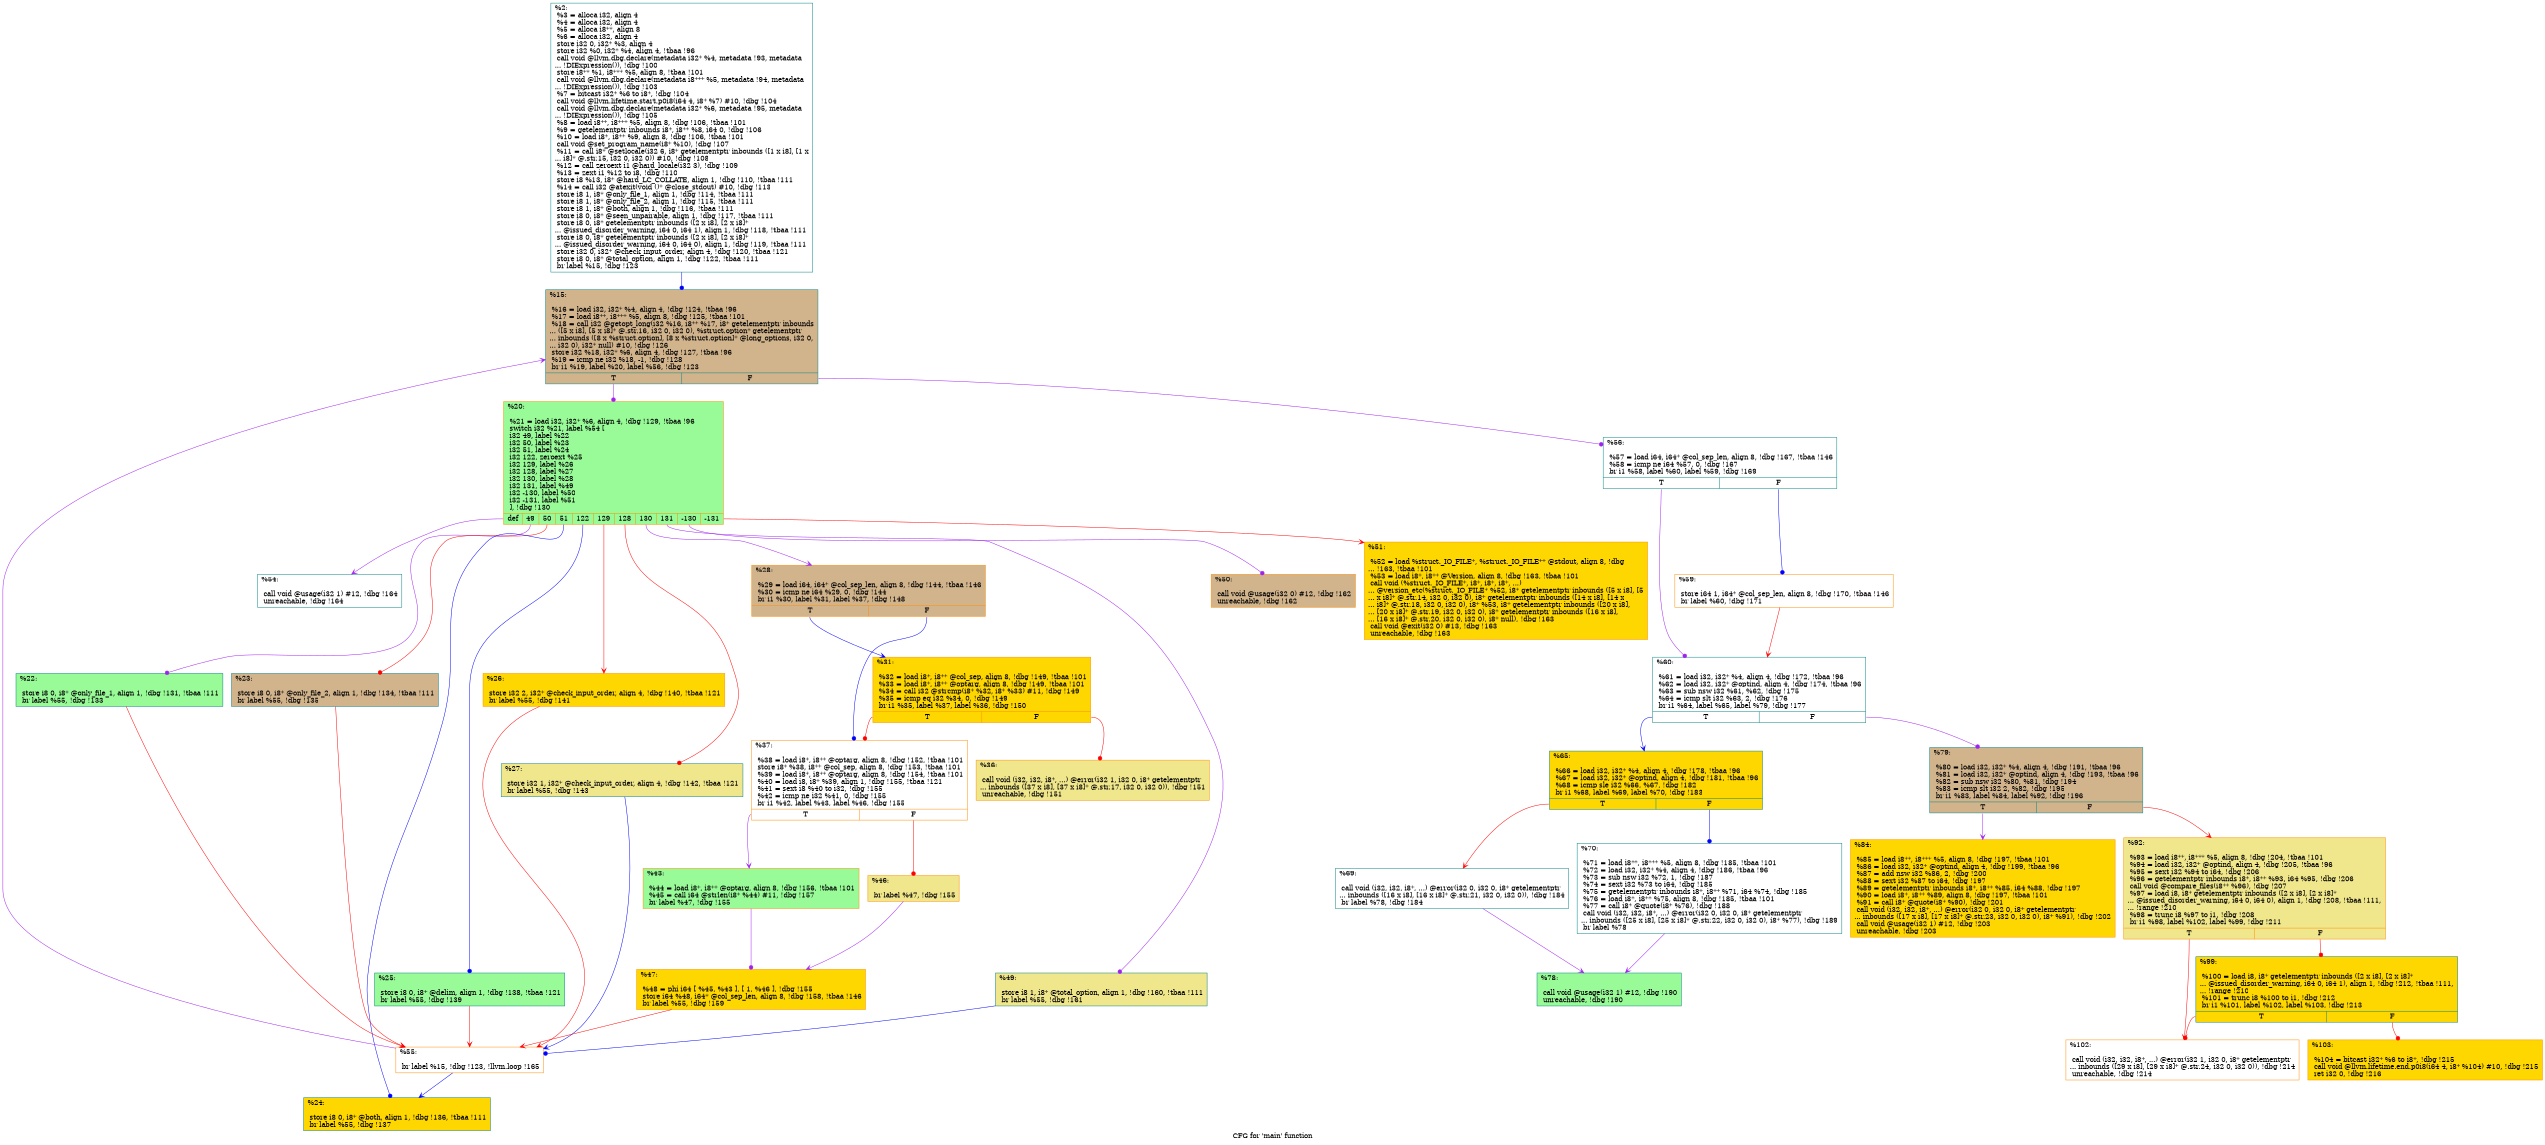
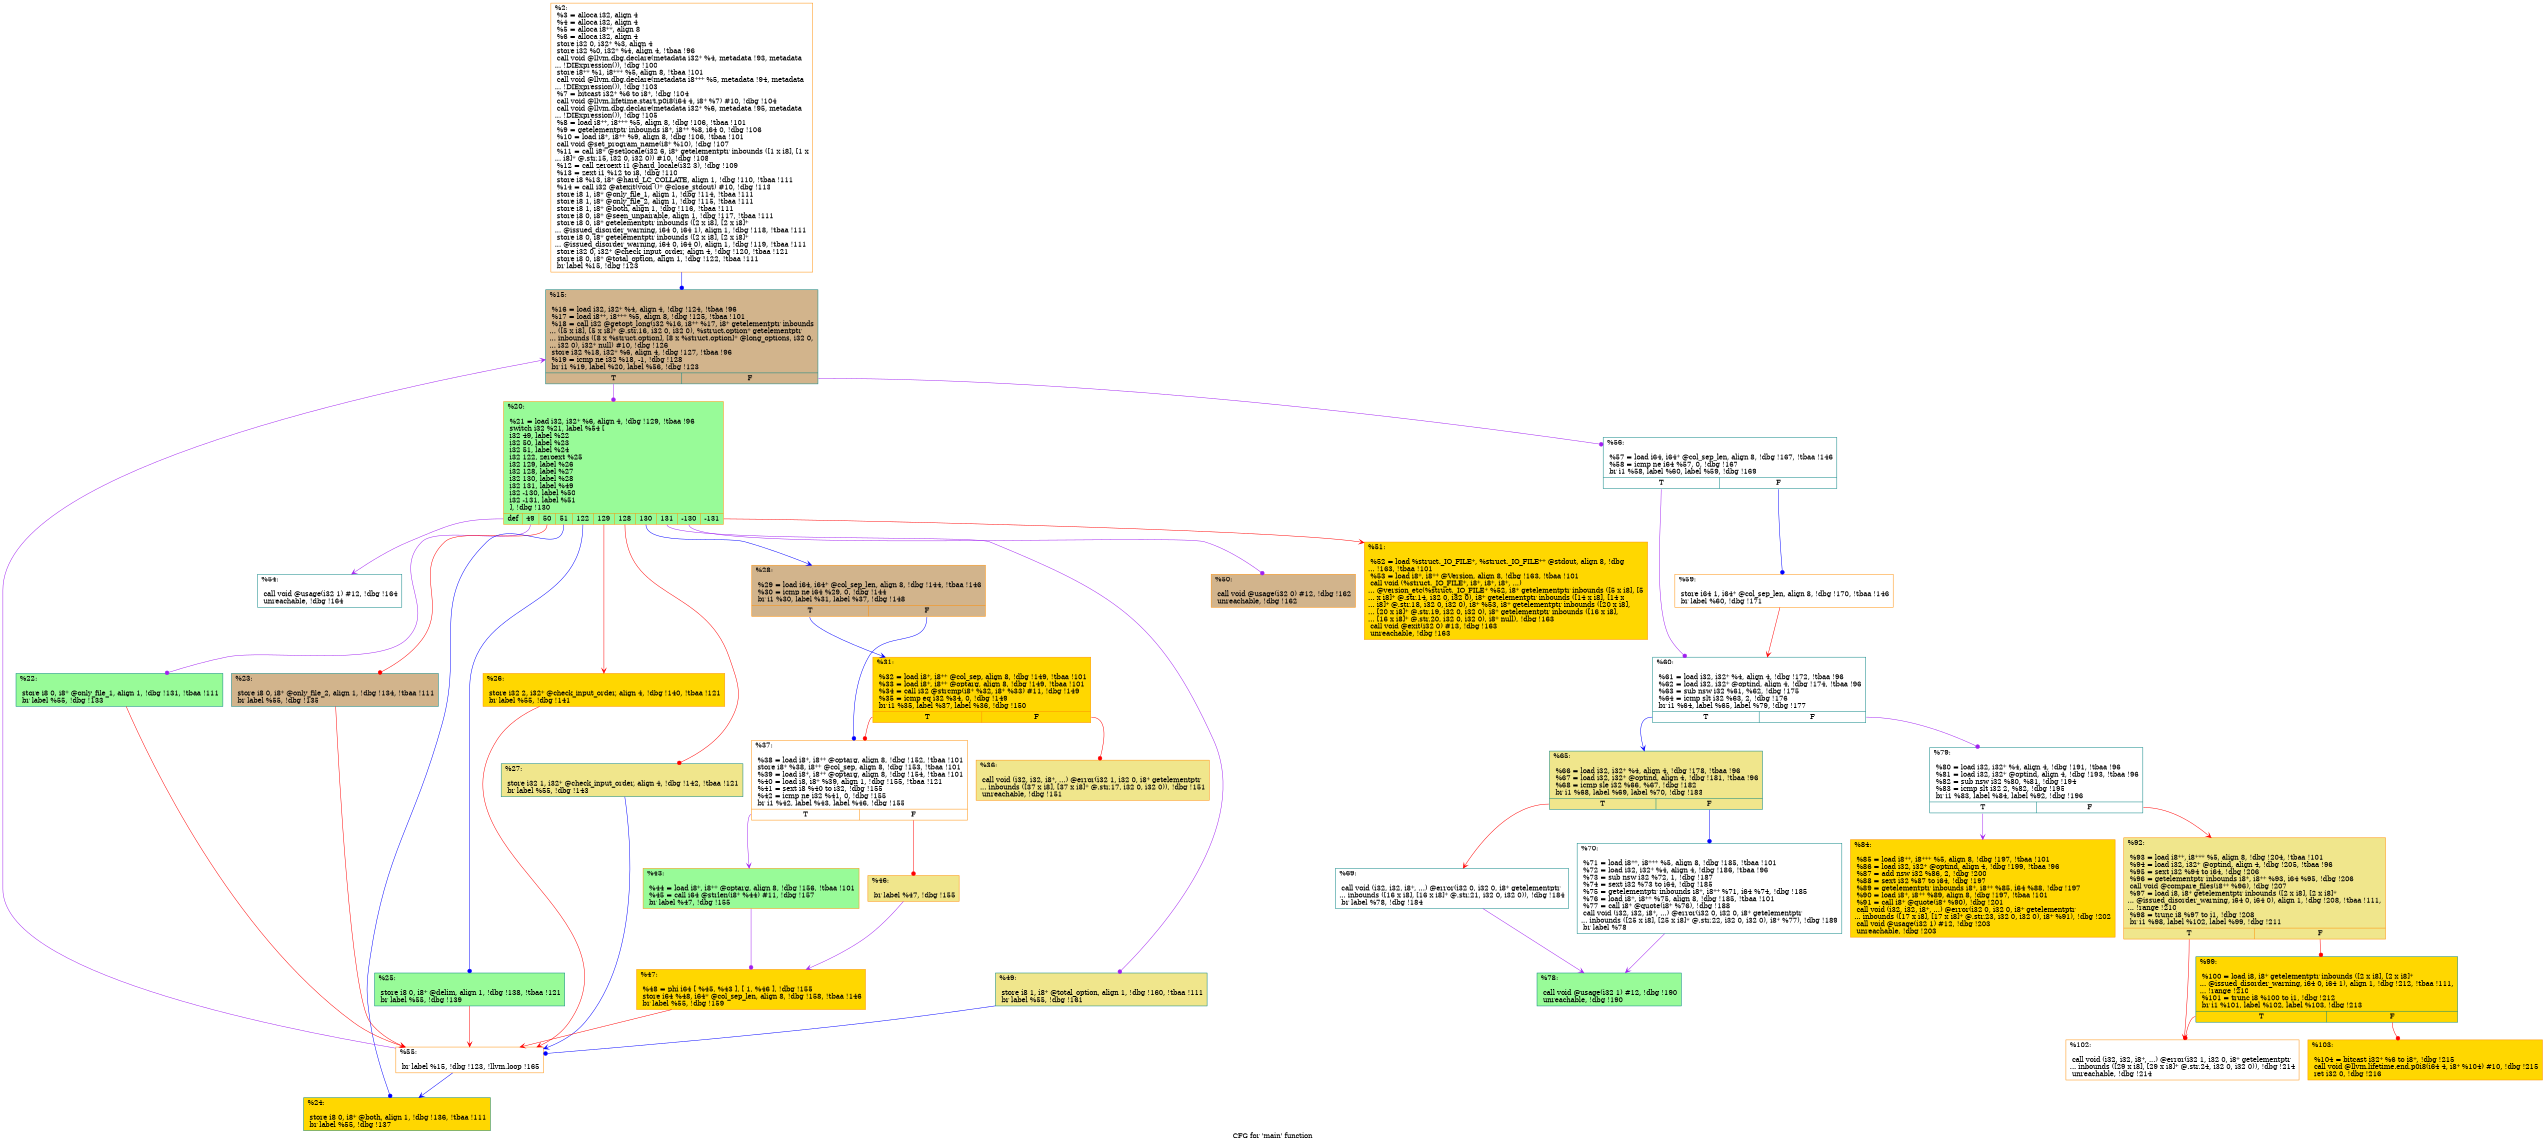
node "%2:": color teal -> darkorange
edge "%20:" -> "%28:": color purple -> blue
node "%65:": fillcolor gold -> khaki
node "%79:": fillcolor tan -> white
